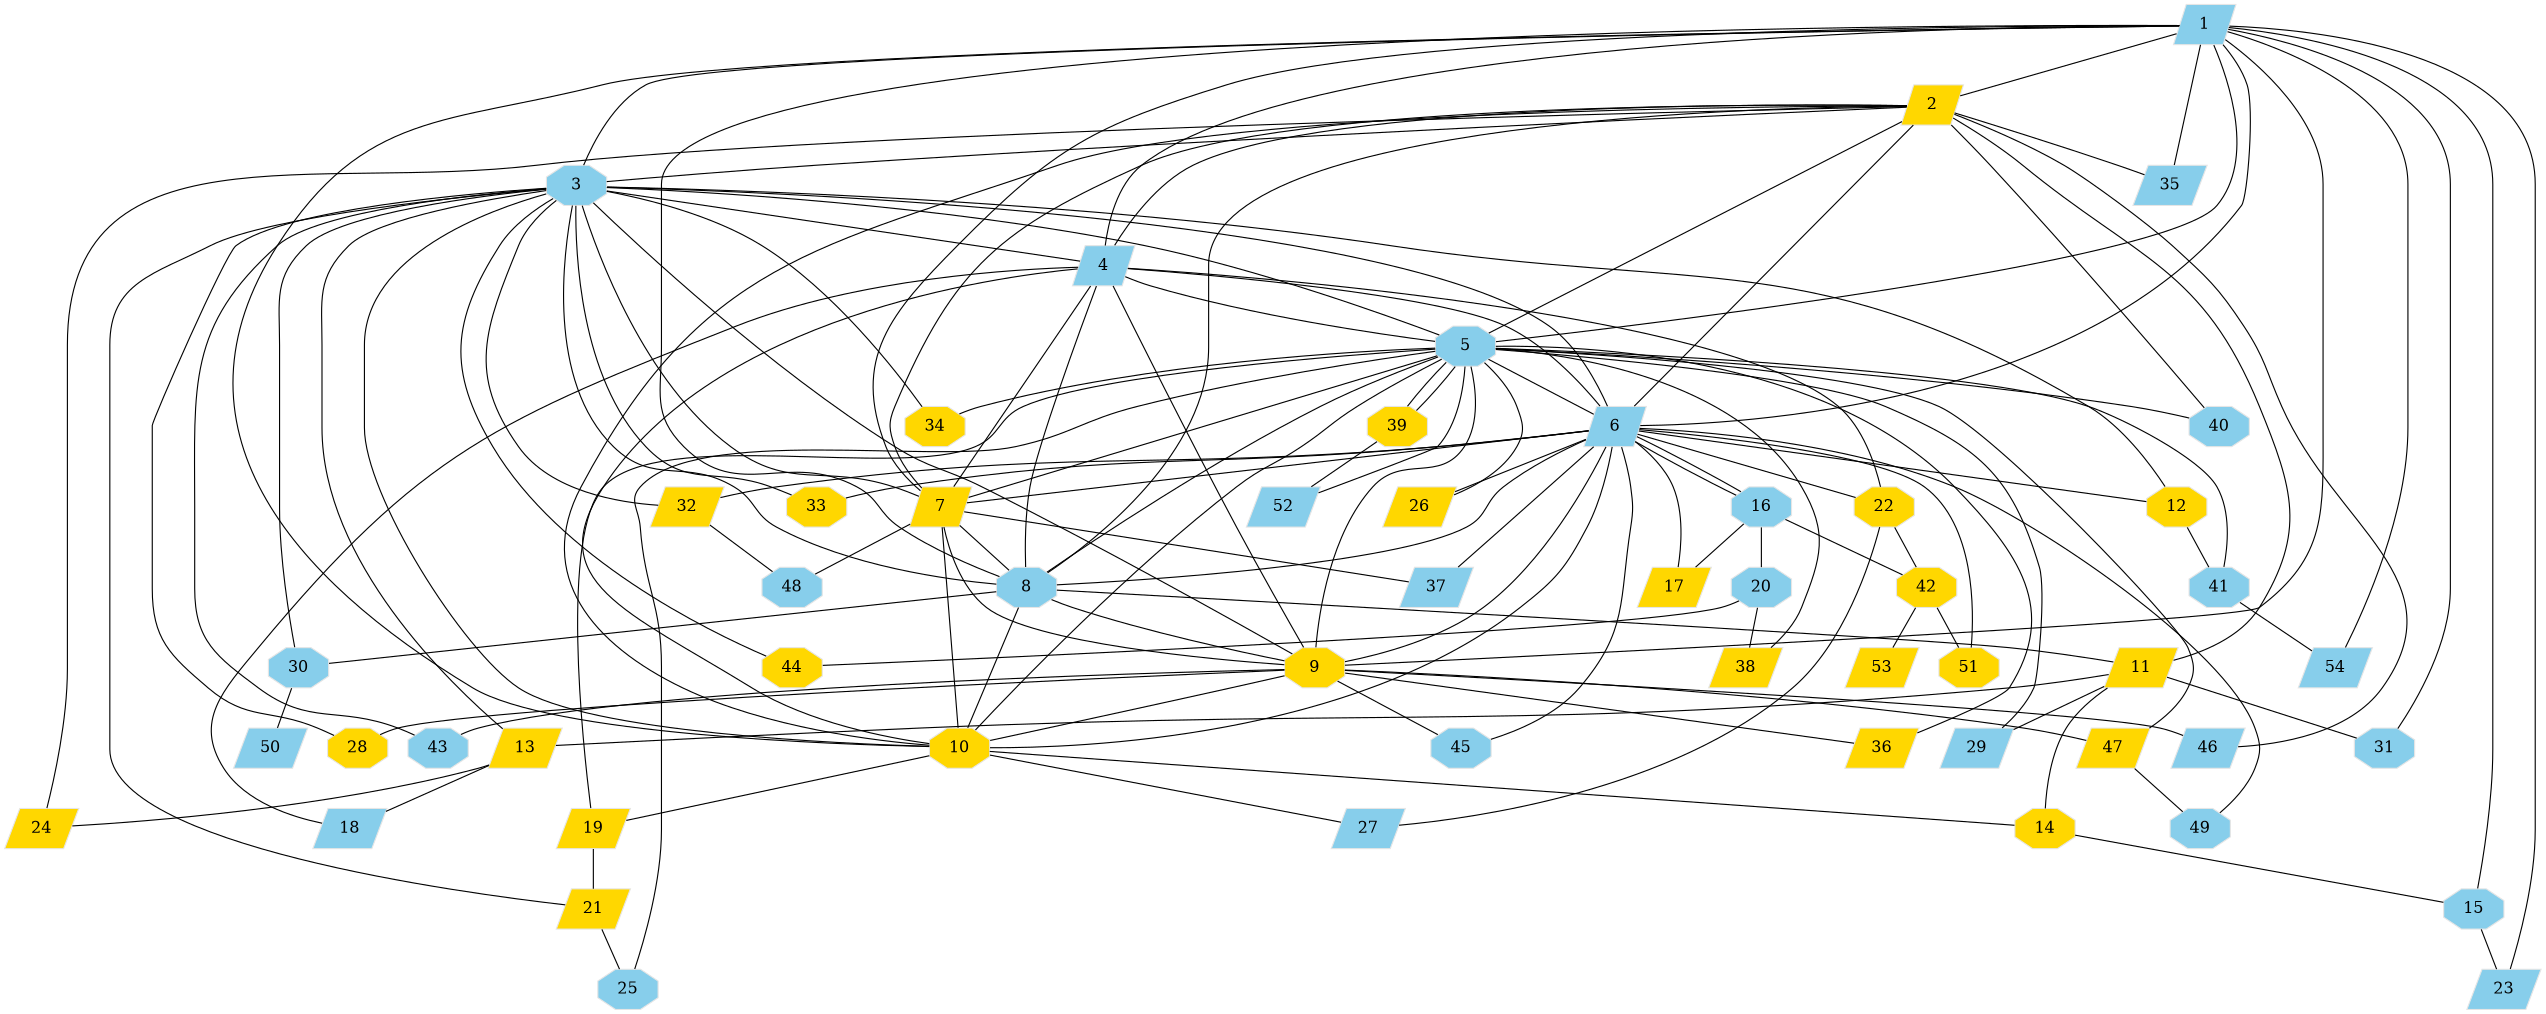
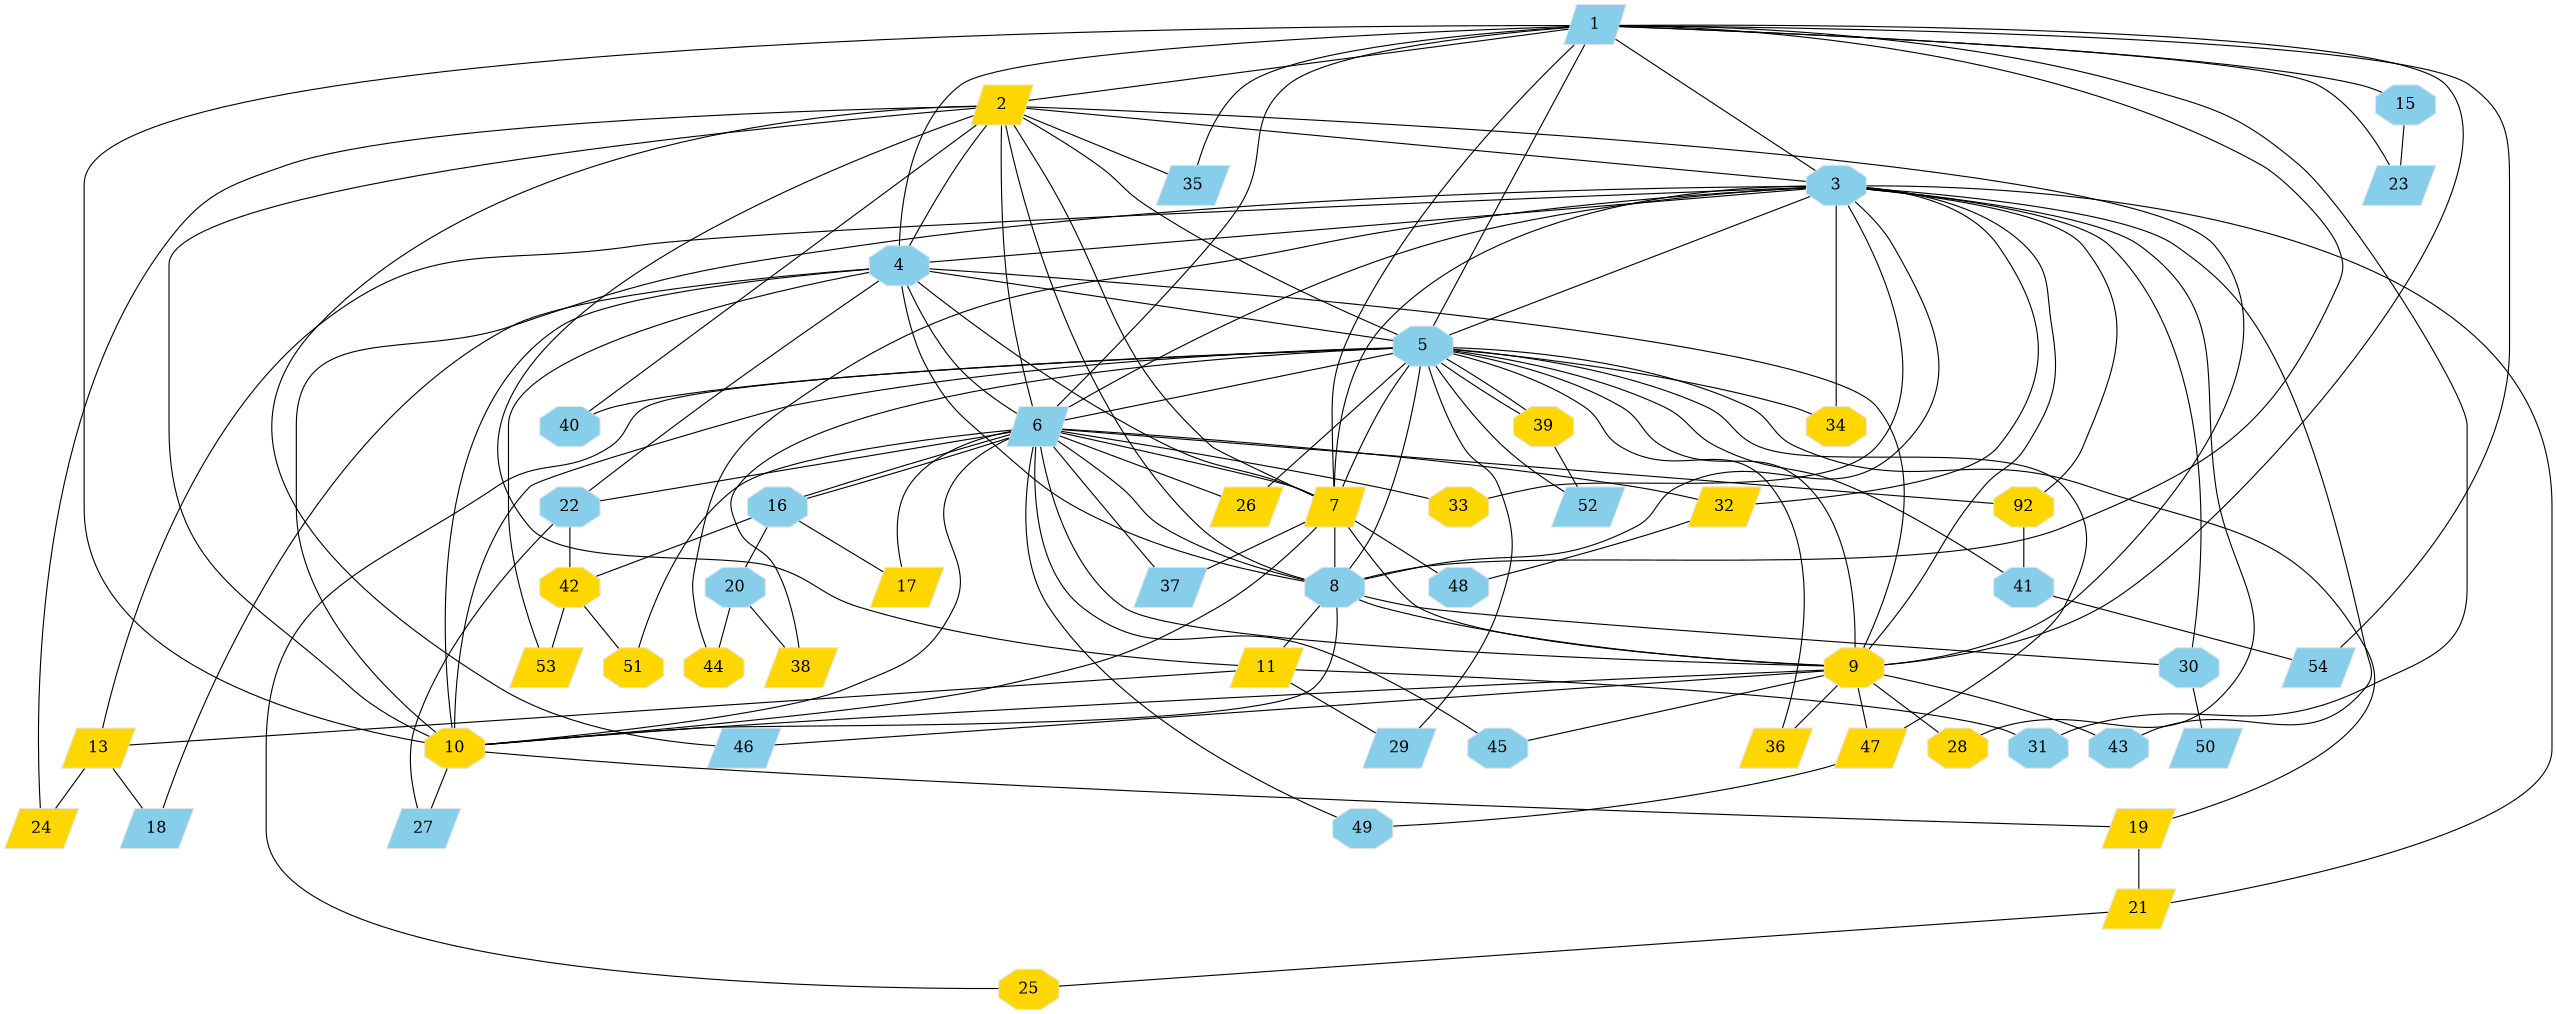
edge "2" -- "9": added
node "4": shape parallelogram -> octagon
edge "4" -- "53": added
node "22": fillcolor gold -> skyblue
node "12": label "12" -> "92"
node "14": removed
node "25": fillcolor skyblue -> gold
